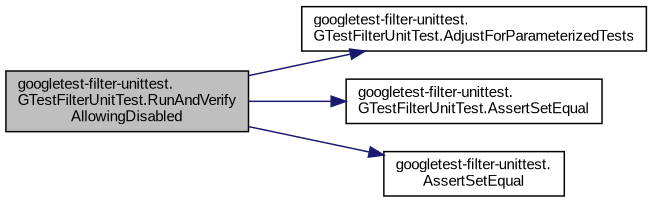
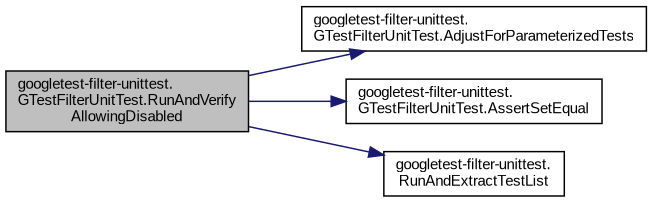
node "googletest-filter-unittest. AssertSetEqual": label "googletest-filter-unittest. AssertSetEqual" -> "googletest-filter-unittest. RunAndExtractTestList"
